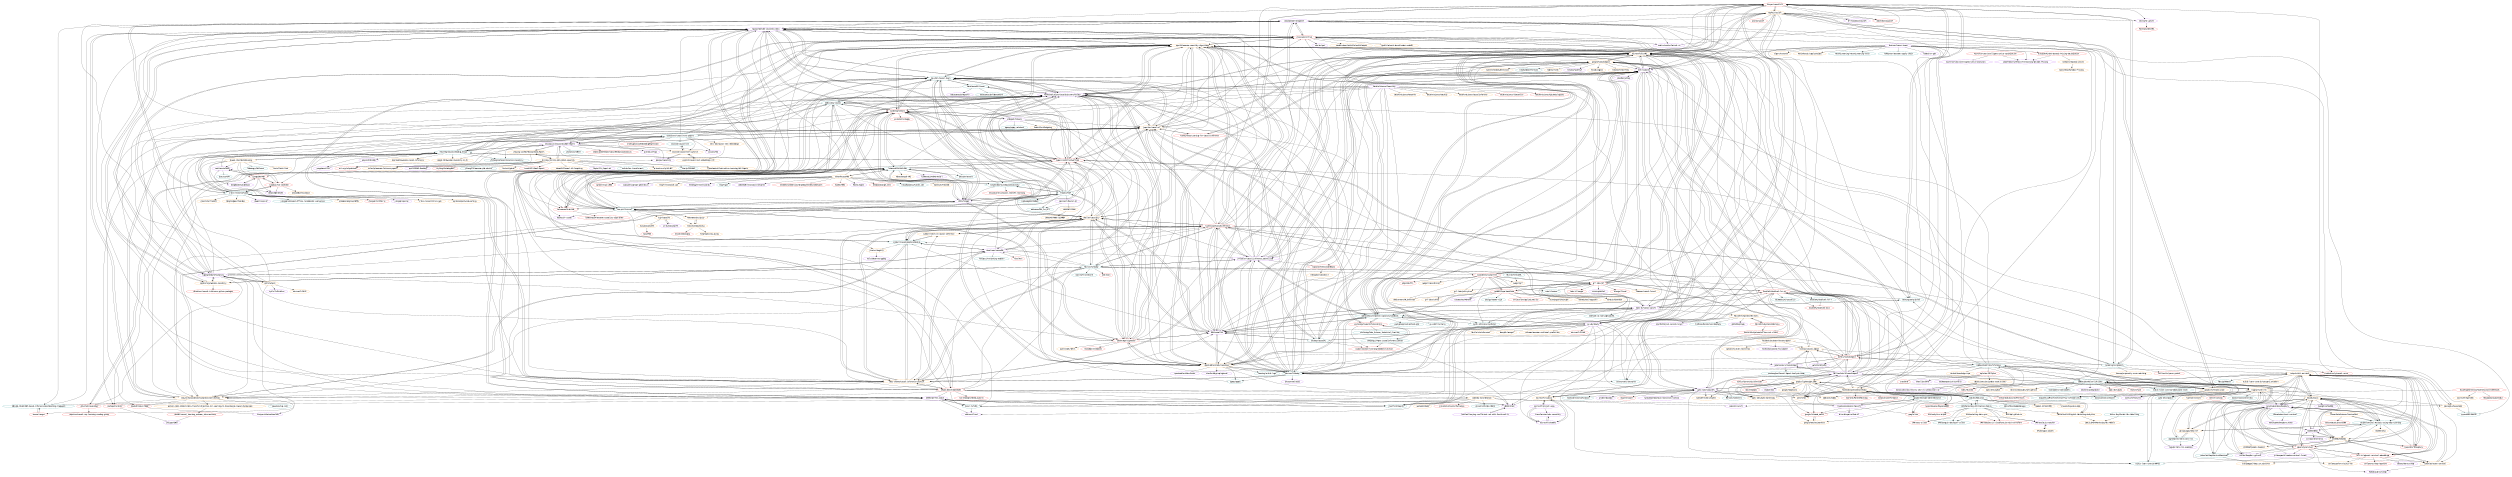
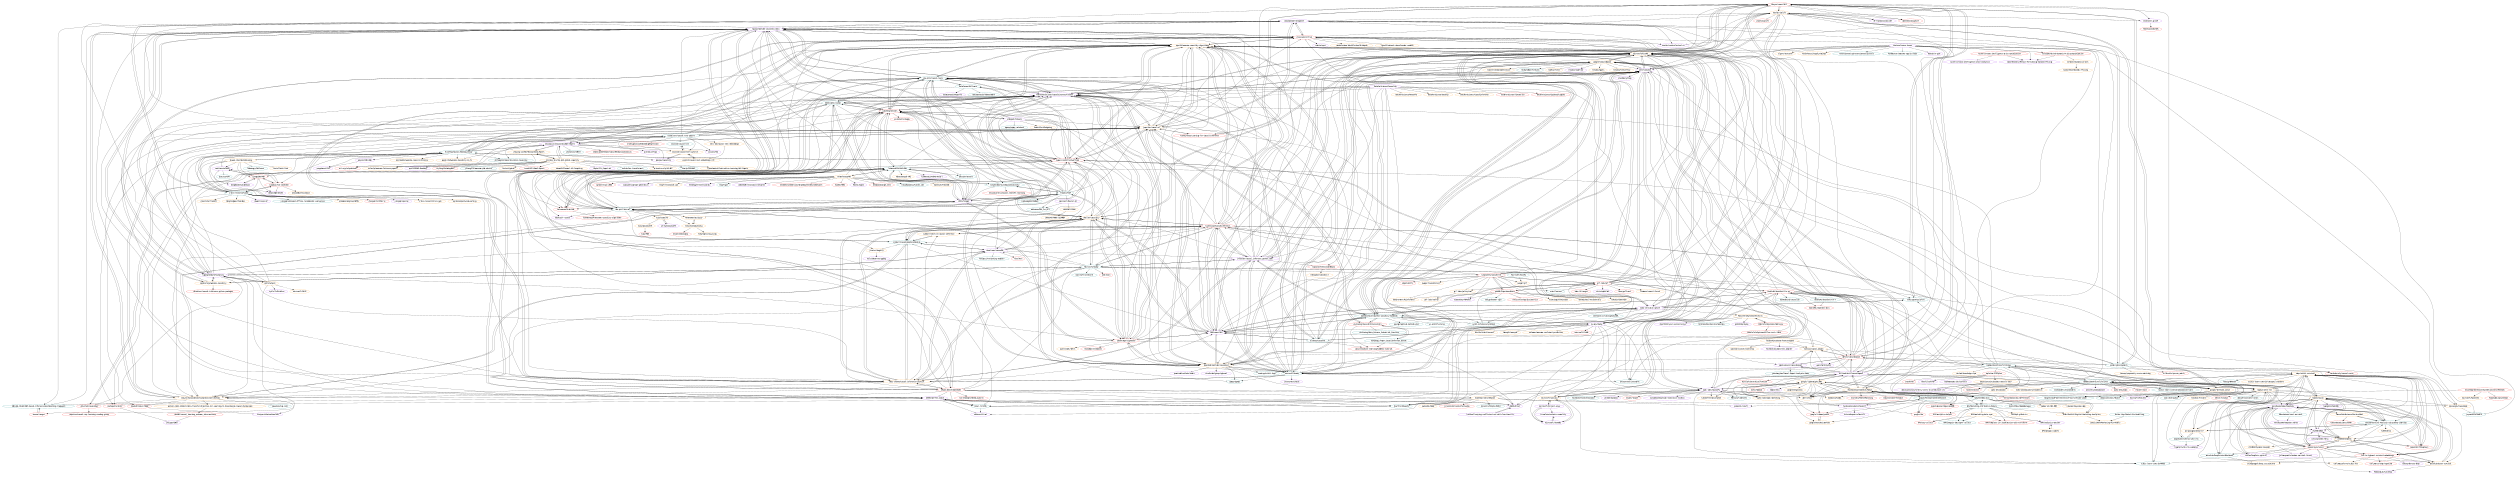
node "ebenmichael/augsynth": label "ebenmichael/augsynth" -> "ebenmichael/ronikobrosly"
